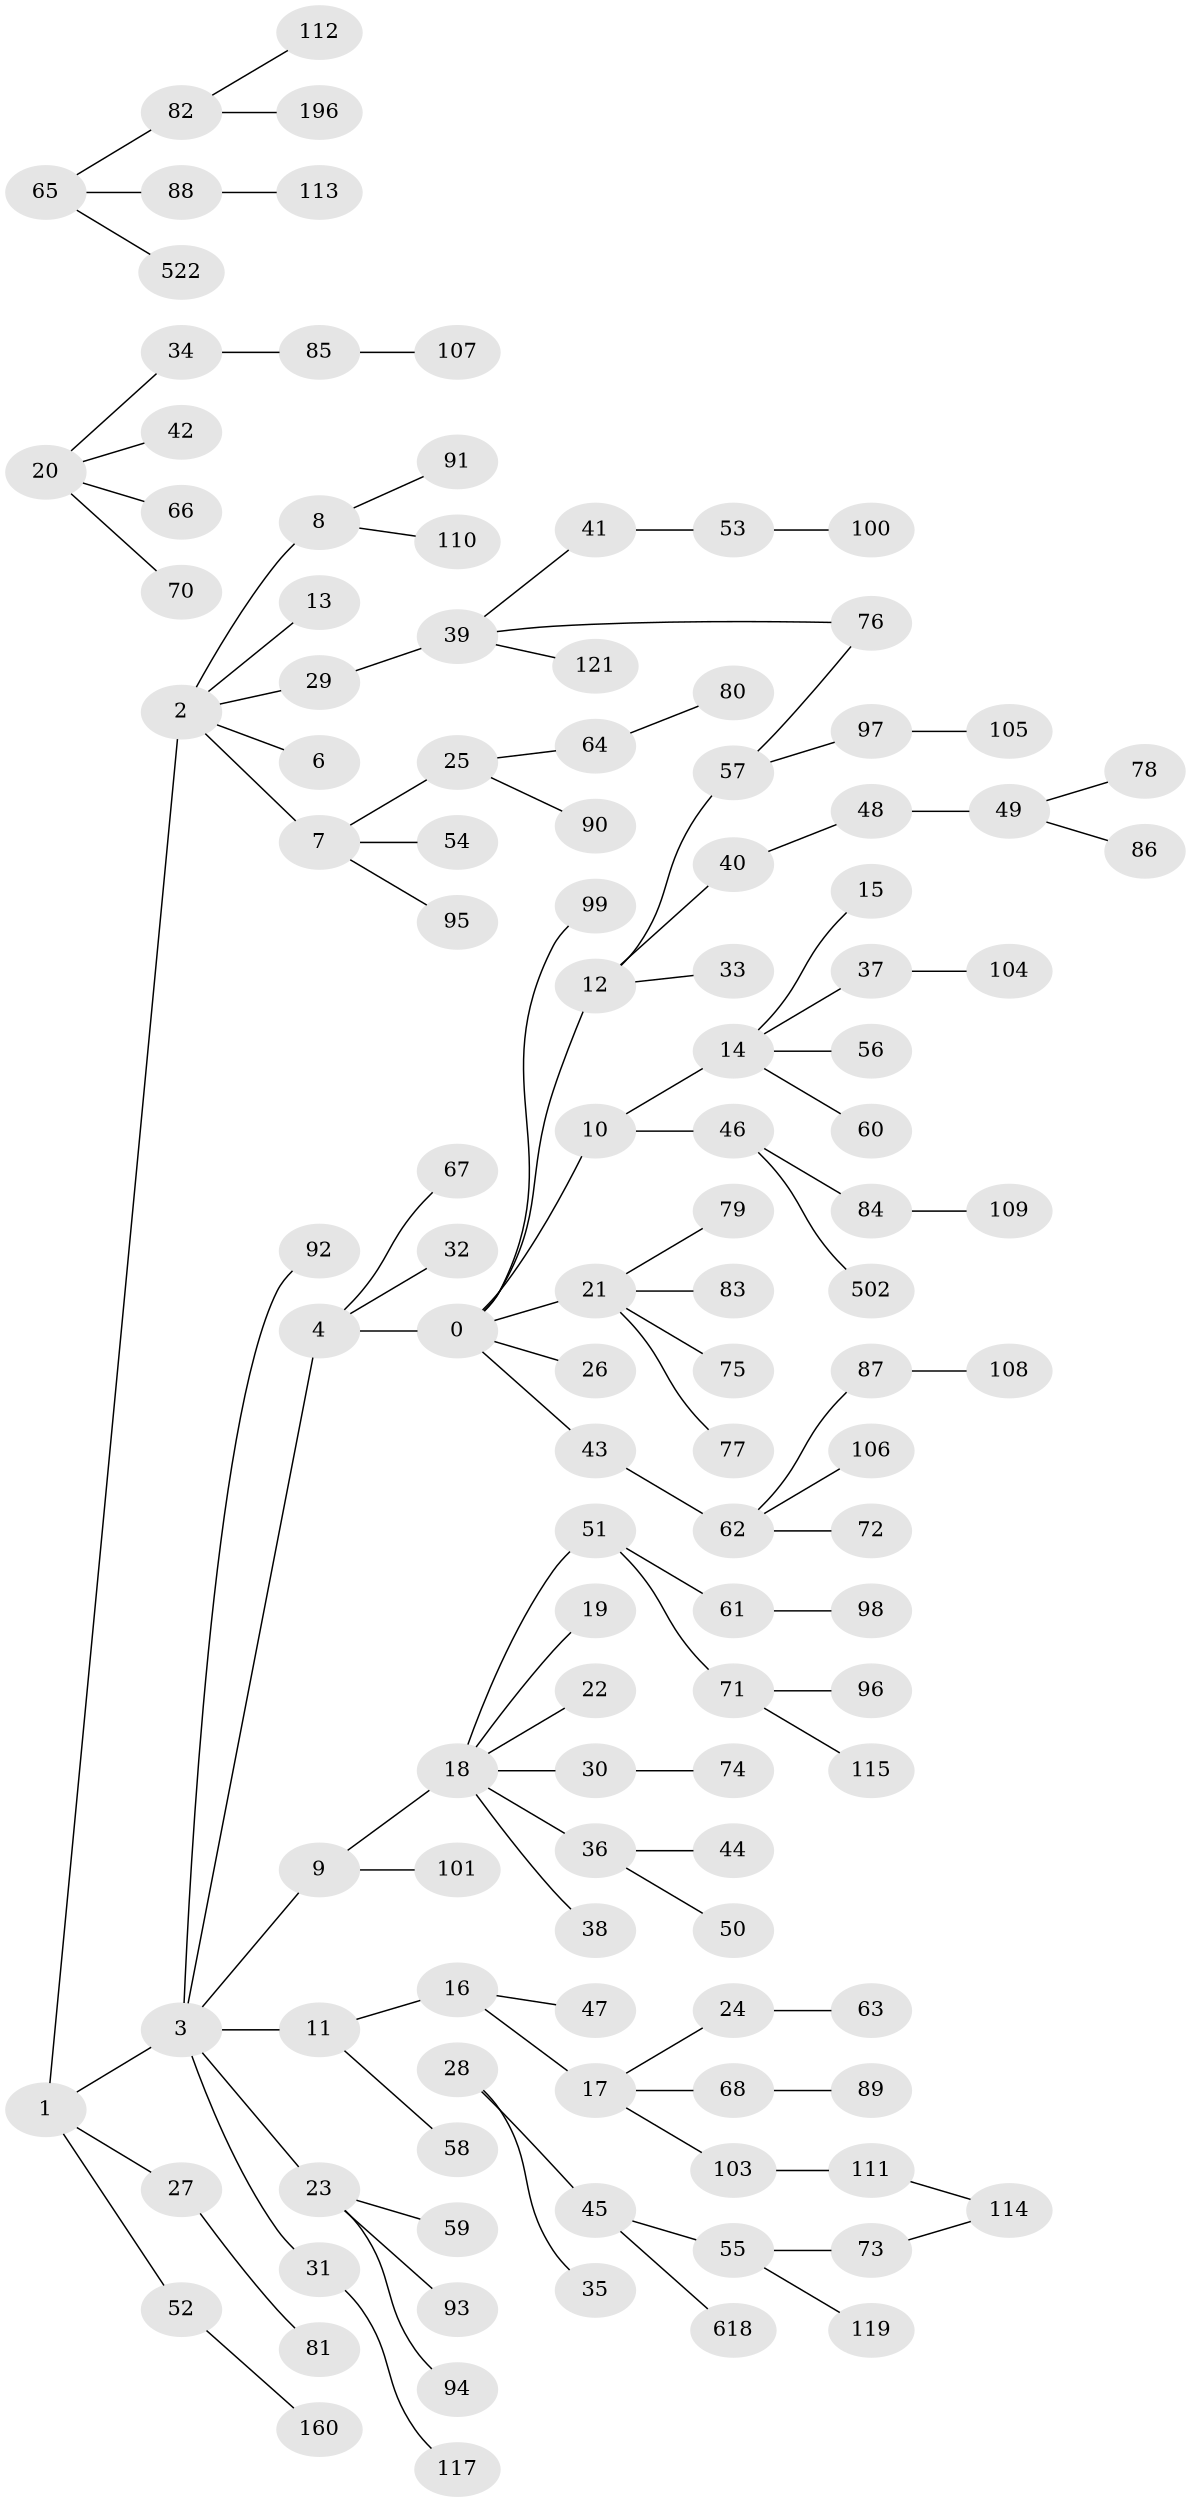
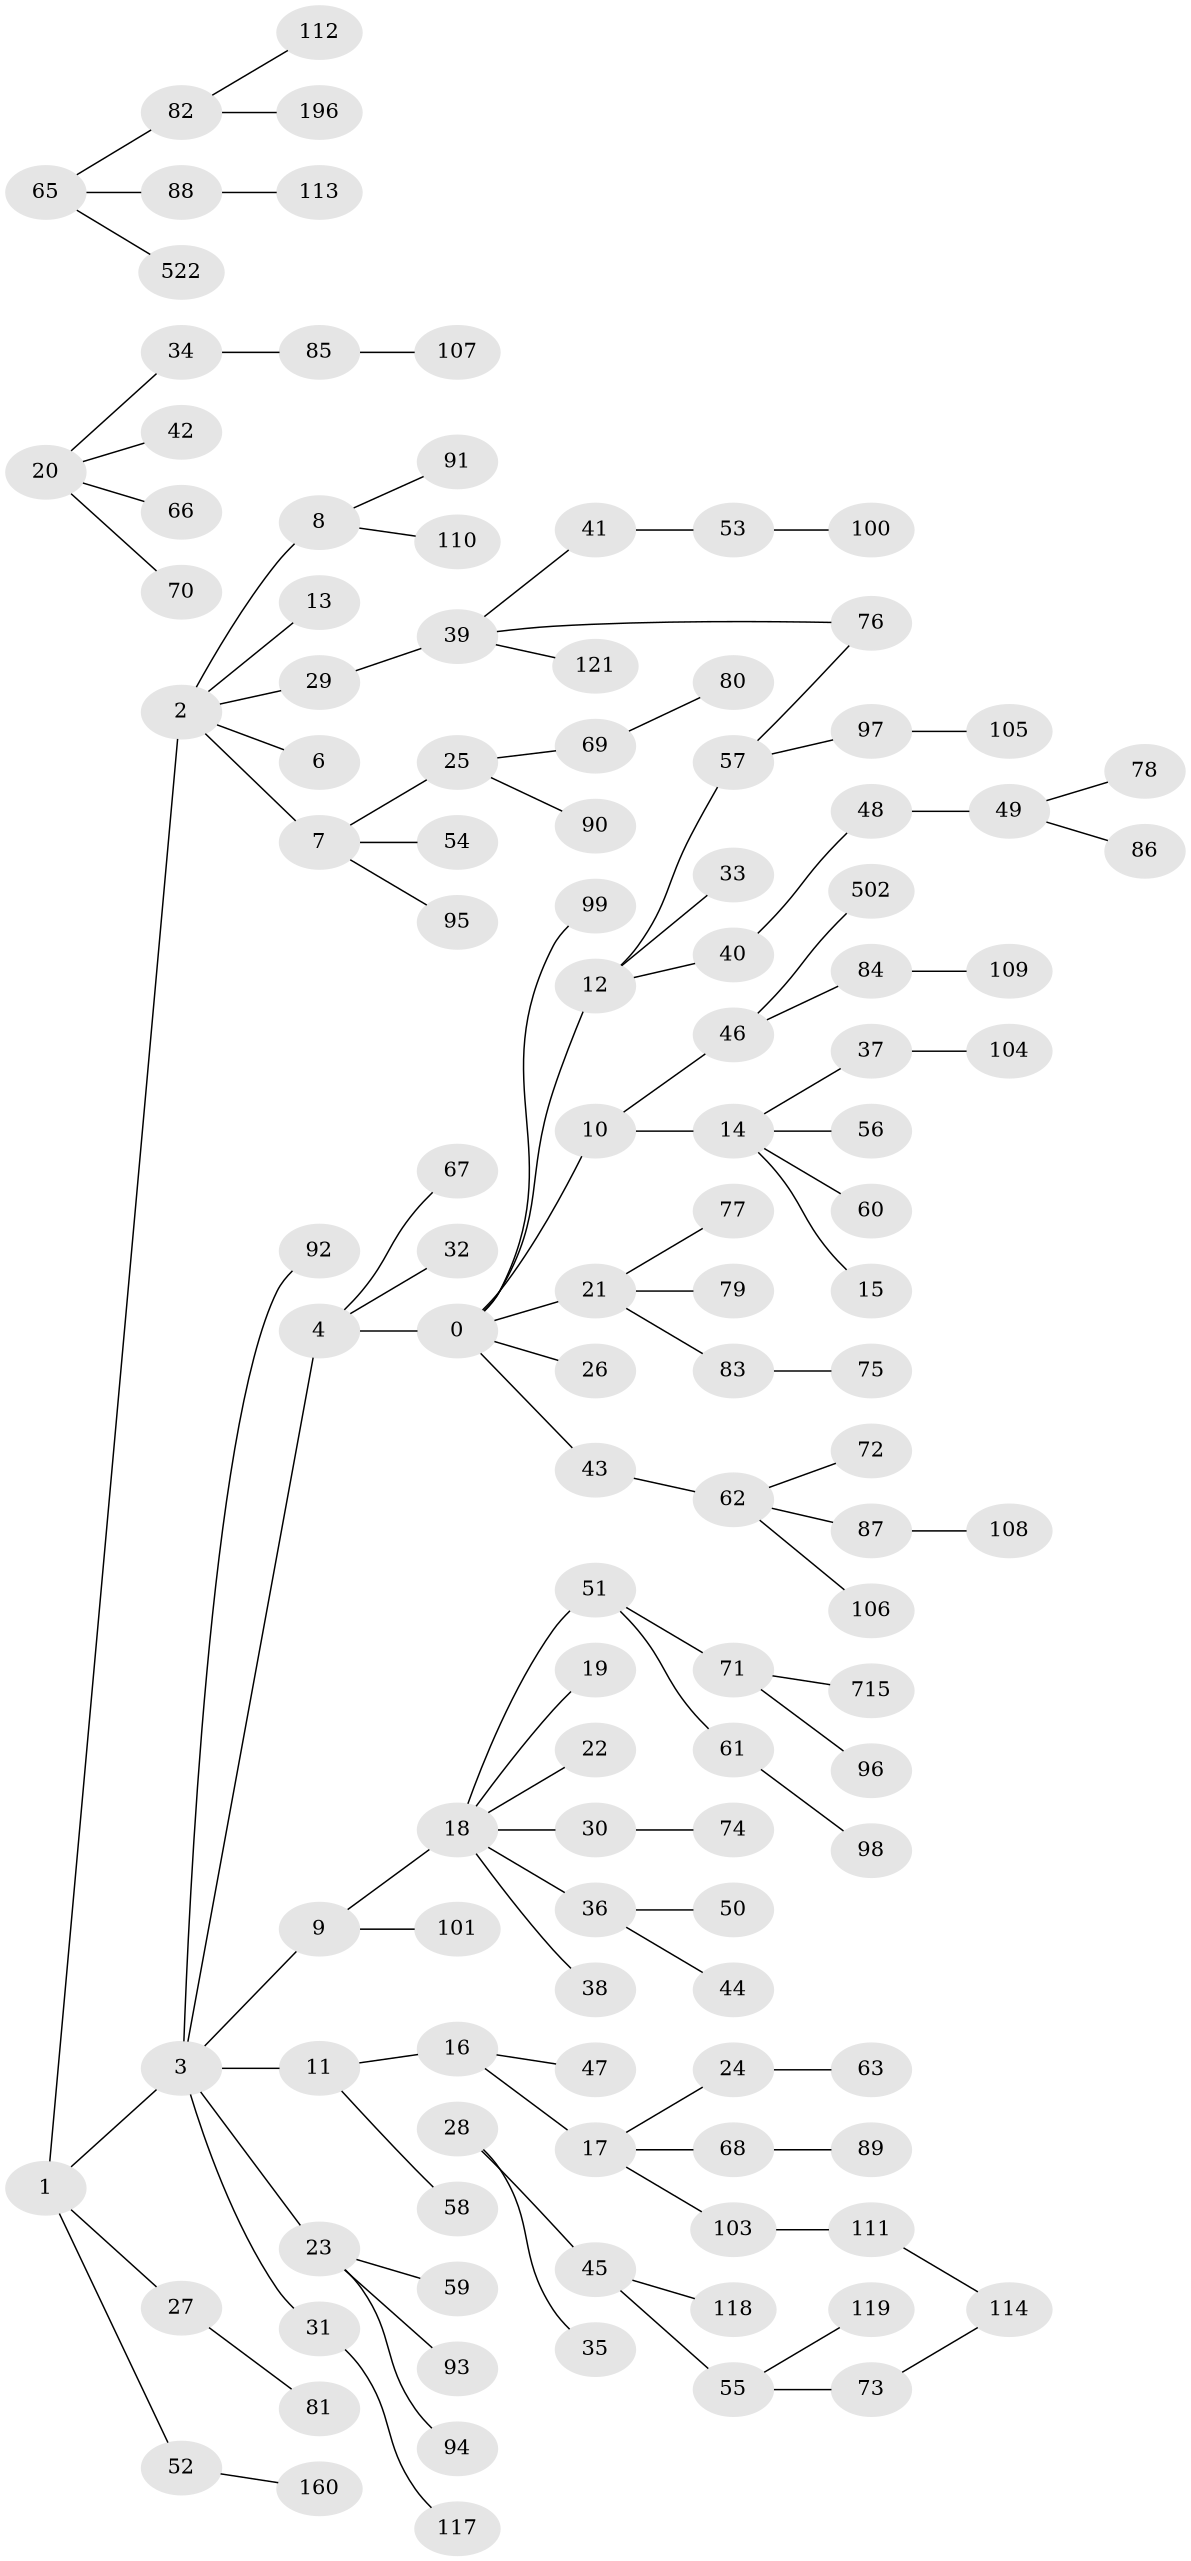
node "64": label "64" -> "69"
edge "21" -- "75": now "83" -- "75"
node "115": label "115" -> "715"
node "618": label "618" -> "118"
